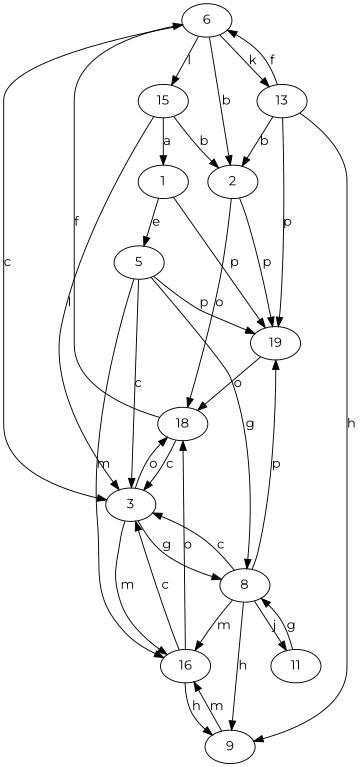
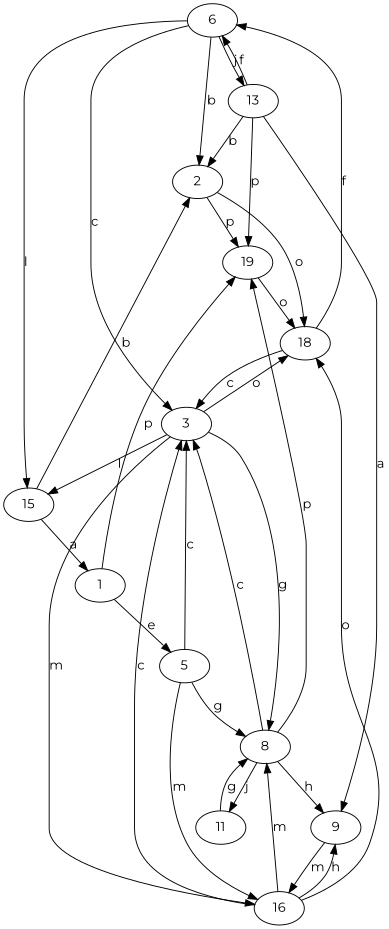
edge "6" -> "13": label "k" -> "j"
edge "15" -> "3": reversed
edge "5" -> "19": removed, label "p"
edge "13" -> "9": label "h" -> "a"
edge "8" -> "16": reversed
